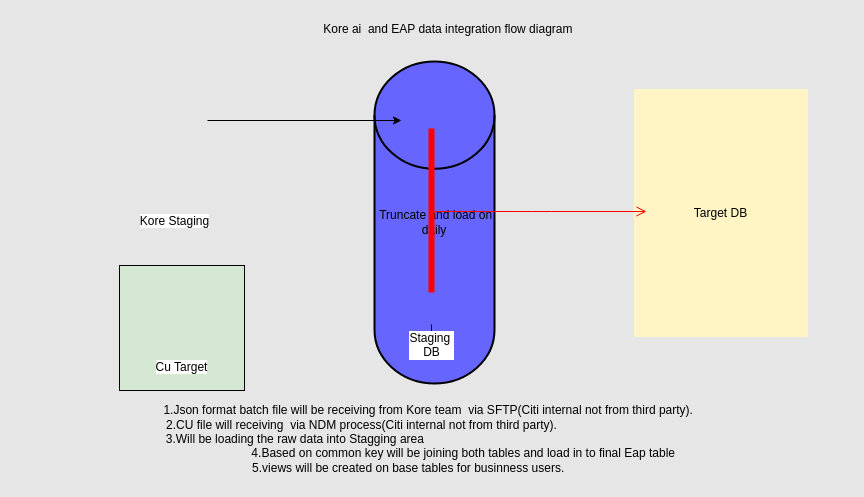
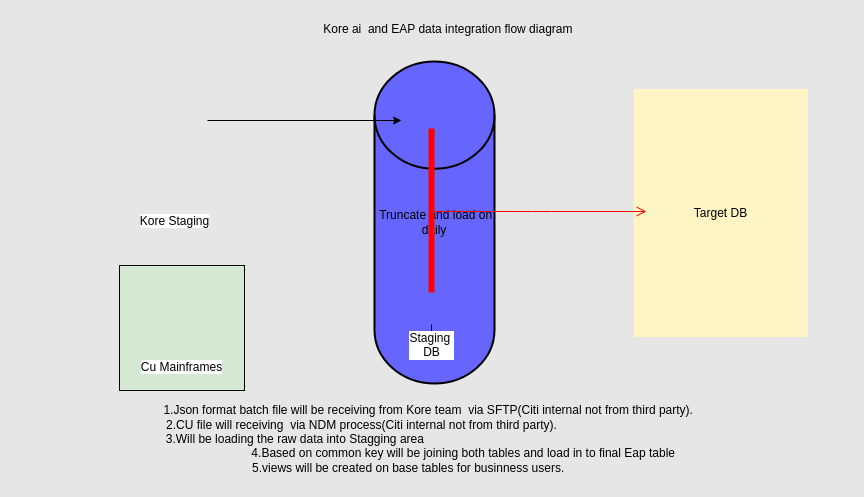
node "Cu Target": label "Cu Target" -> "Cu Mainframes"
